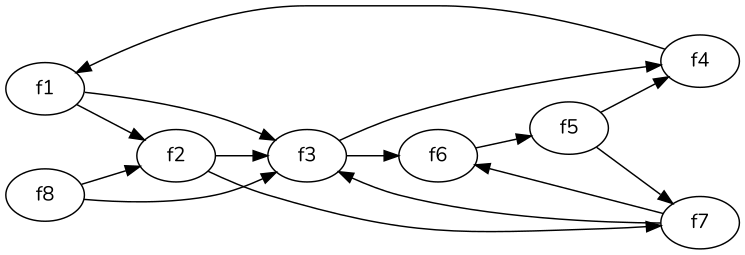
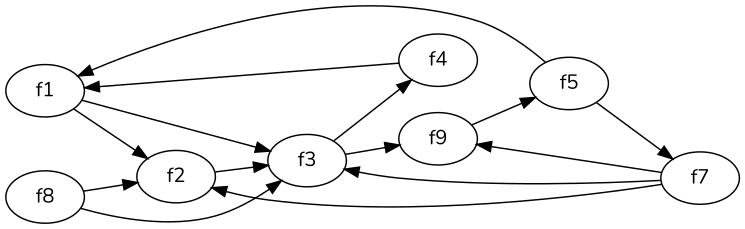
edge "f5" -> "f4": now "f5" -> "f1"
node "f6": label "f6" -> "f9"
edge "f2" -> "f7": reversed
